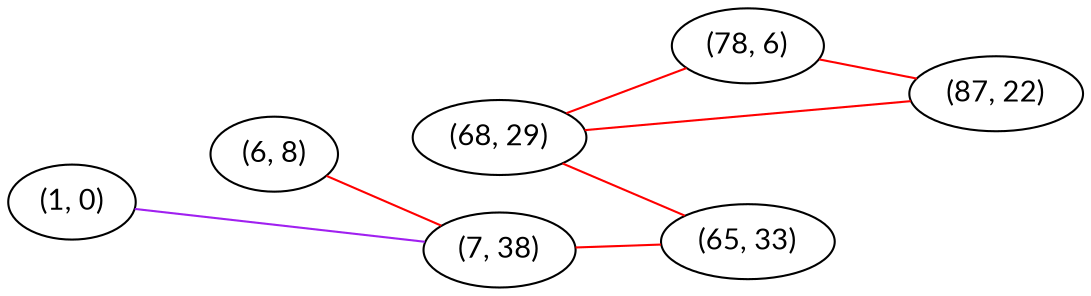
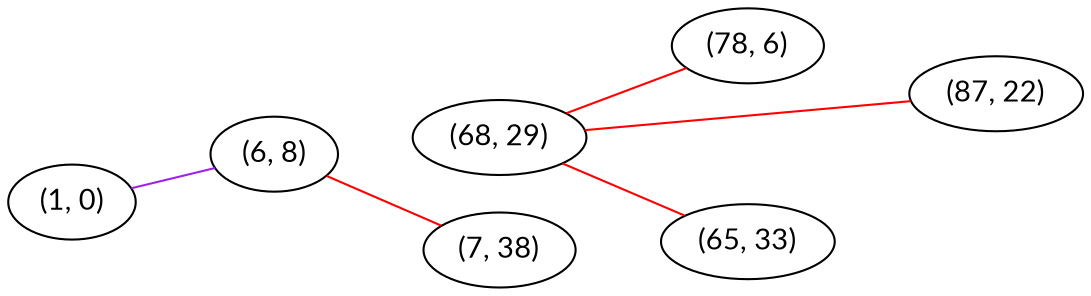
edge "(78, 6)" -- "(87, 22)": removed
edge "(1, 0)" -- "(7, 38)": now "(1, 0)" -- "(6, 8)"
edge "(65, 33)" -- "(7, 38)": removed
